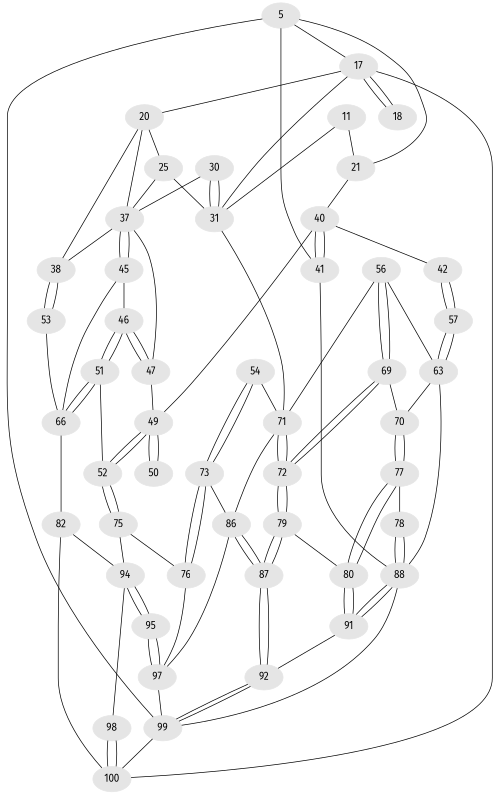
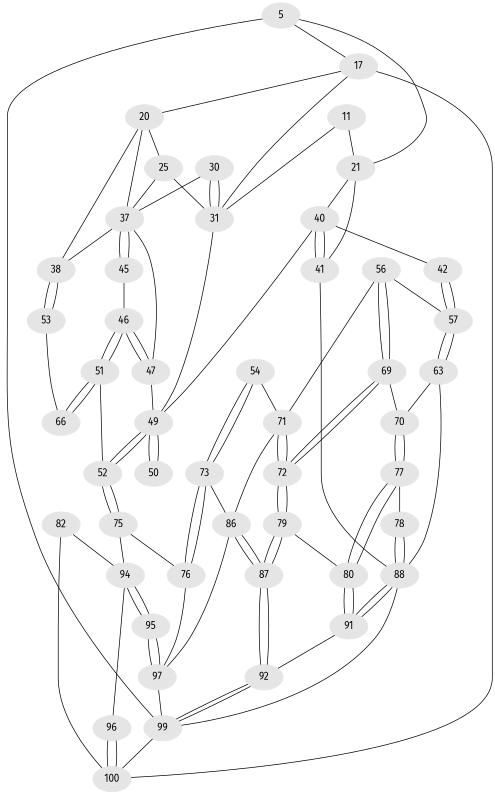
node "18": removed
edge "5" -- "41": now "21" -- "41"
edge "31" -- "71": now "31" -- "49"
edge "56" -- "63": now "56" -- "57"
edge "45" -- "66": removed
edge "66" -- "82": removed
node "98": label "98" -> "96"
